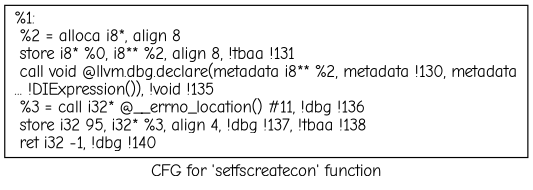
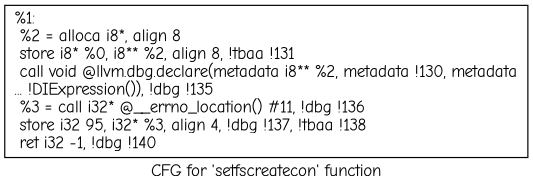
node "%1:": text "... !DIExpression()), !void !135" -> "... !DIExpression()), !dbg !135"
